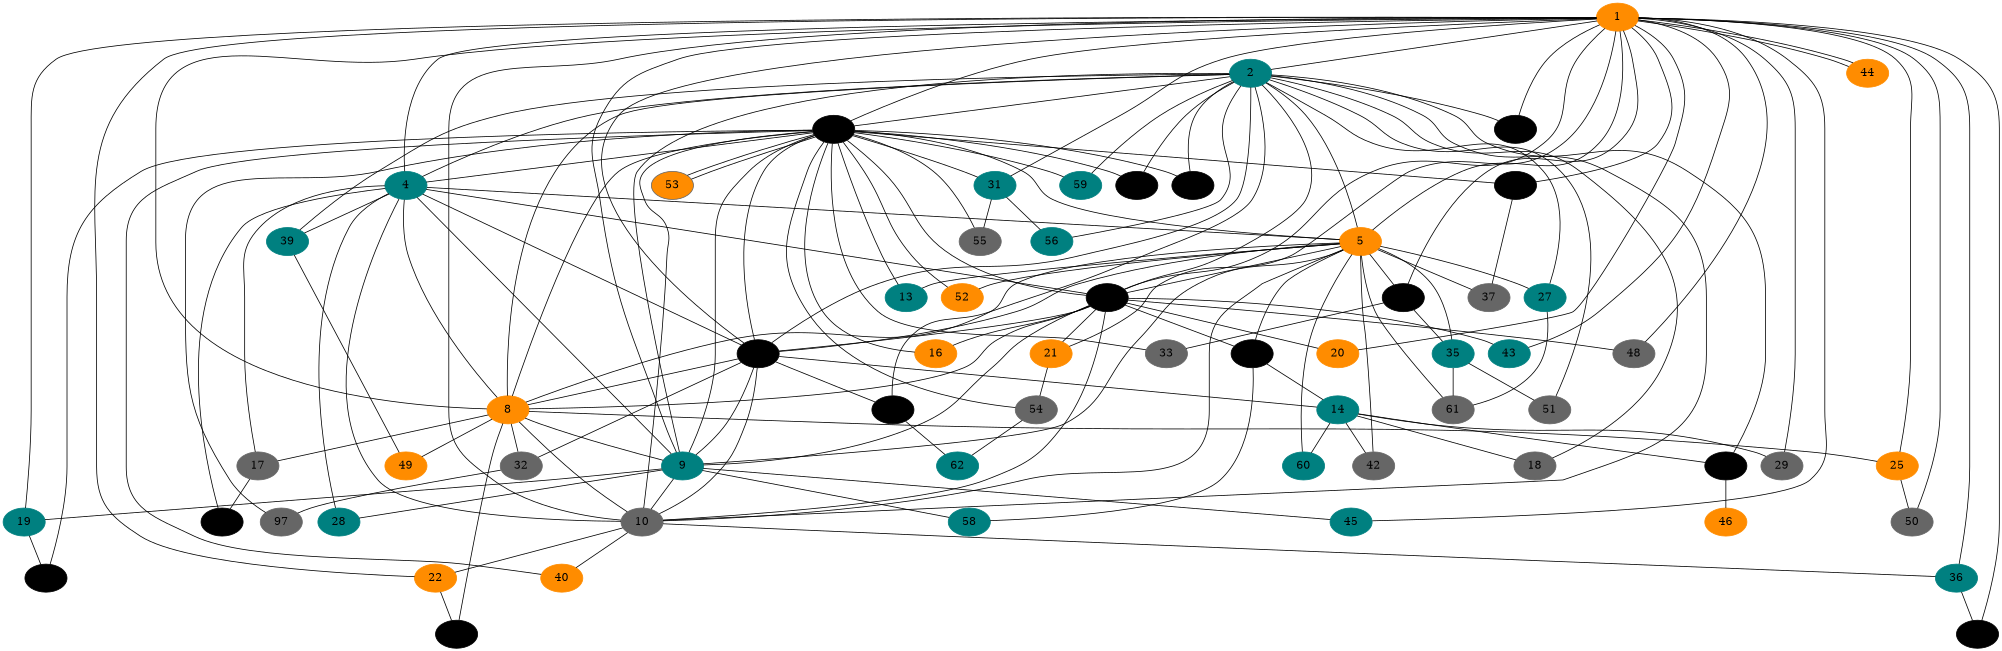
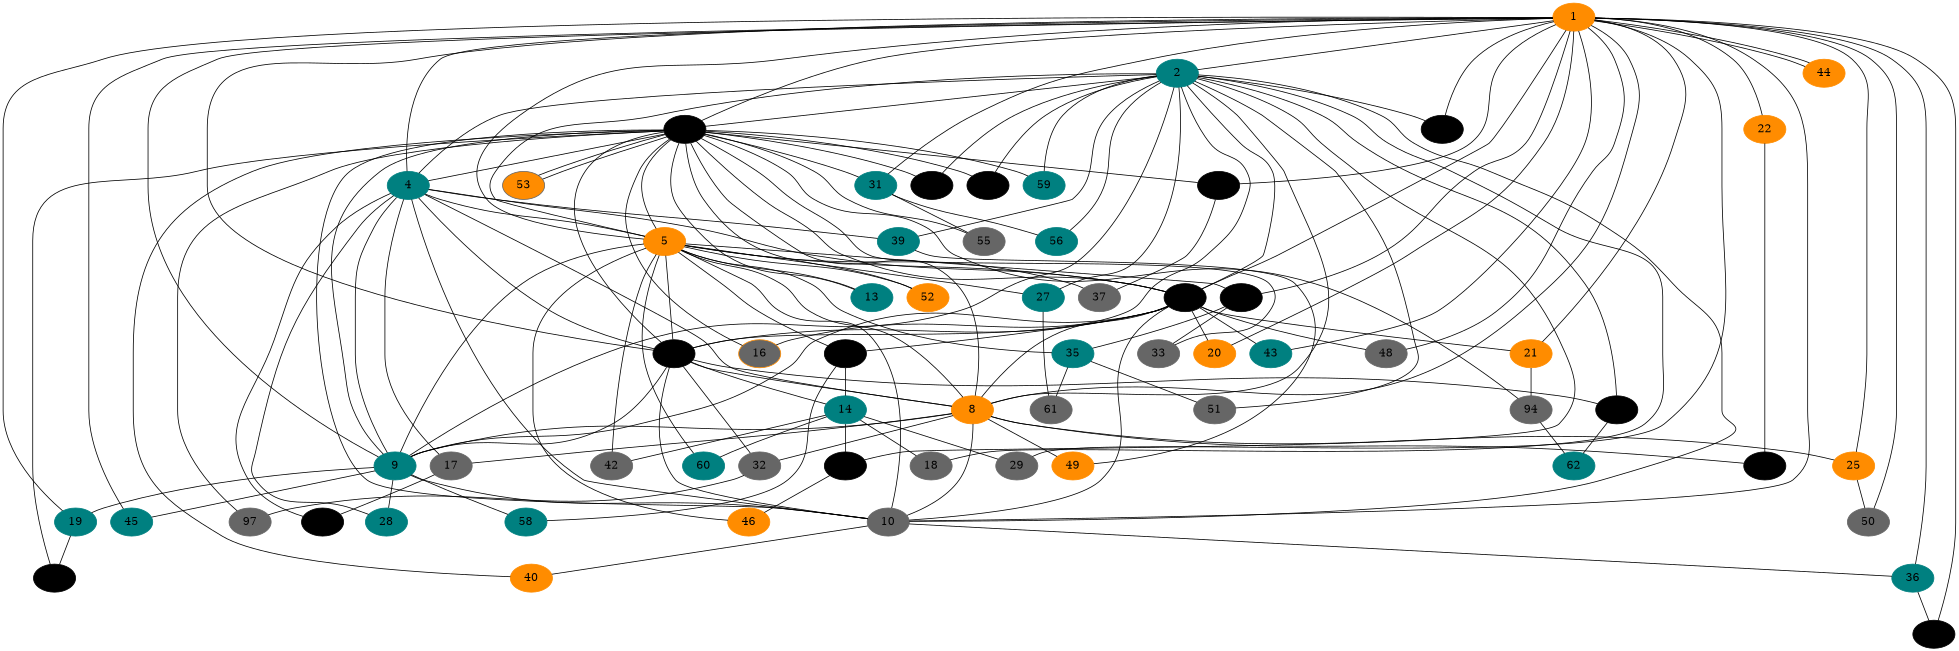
edge "5" -- "61": now "5" -- "46"
node "16": fillcolor darkorange -> gray40
node "54": label "54" -> "94"
edge "10" -- "22": removed
